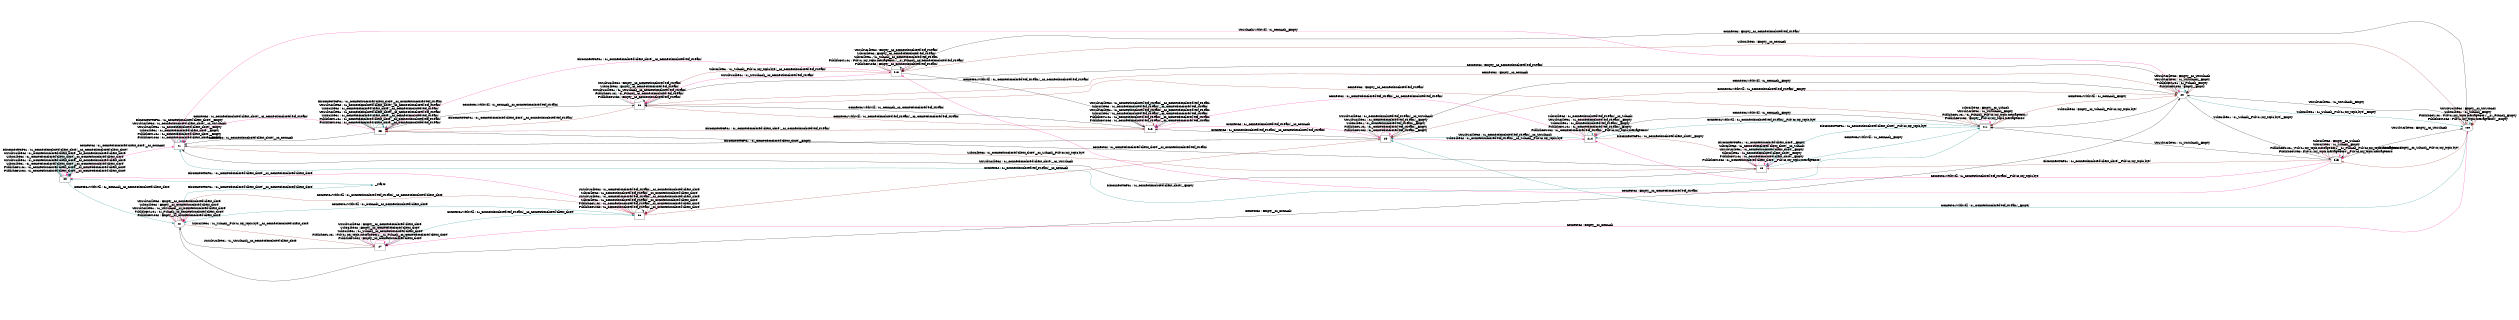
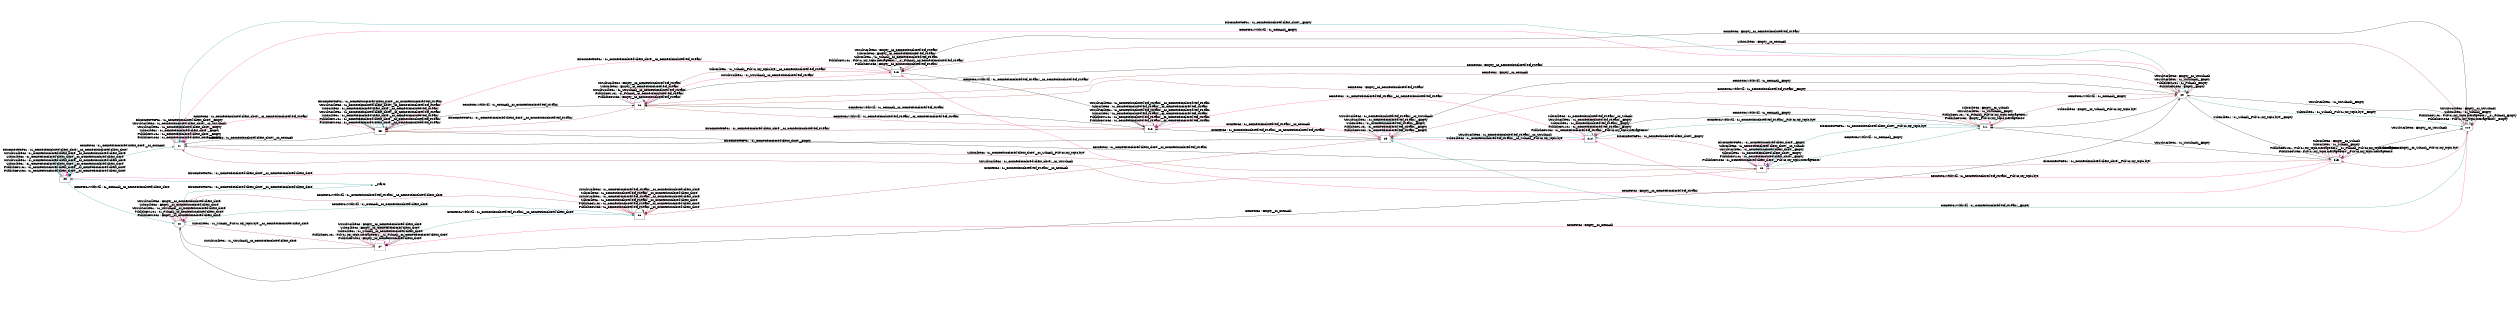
edge "s1" -> "s4": label "UnSubAck1WithWill / c1_ConnAck__Empty" -> "ConnectC1WithWill / c1_ConnAck__Empty"
node "s60": label "s60" -> "s10"
edge "s0" -> "s1": color deeppink -> teal
edge "s5" -> "s1": color black -> brown
edge "s11" -> "s1": now "s4" -> "s1"
